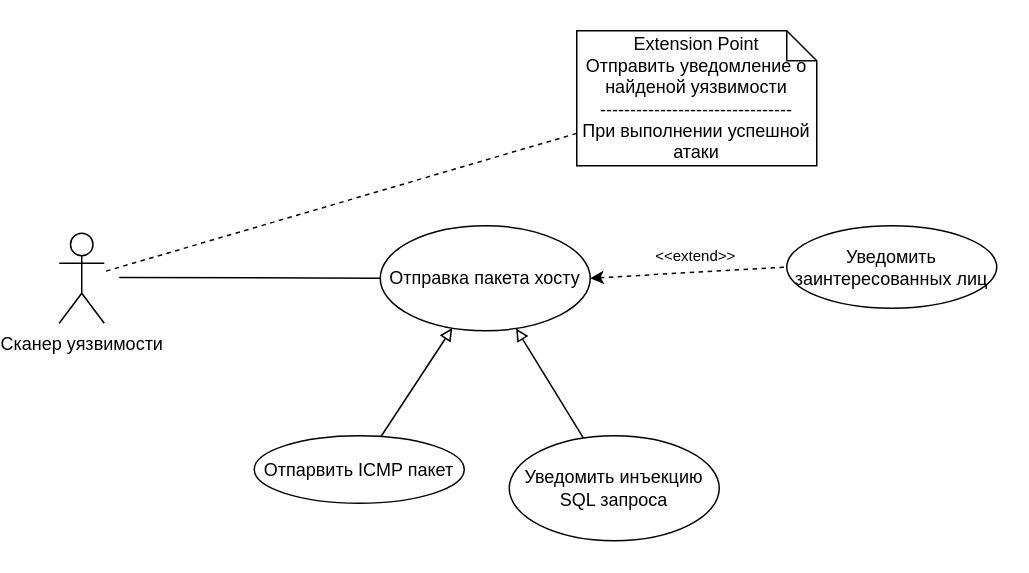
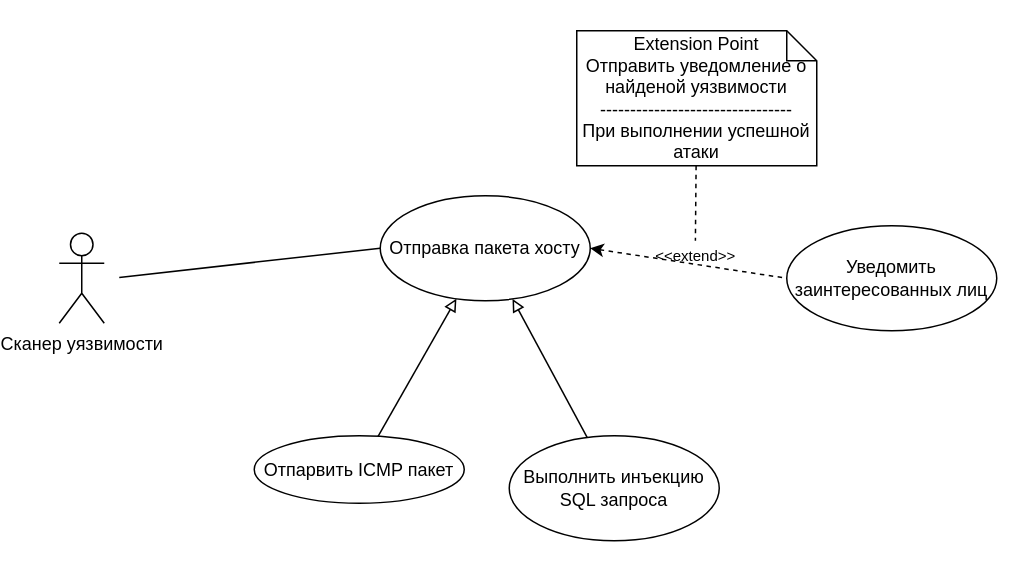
edge "Extension Point Отправить уведомление о найденой уязвимости -------------------------------- При выполнении успешной атаки" -- "Сканер уязвимости": now "Extension Point Отправить уведомление о найденой уязвимости -------------------------------- При выполнении успешной атаки" -- "<<extend>>"
node "Уведомить заинтересованных лиц": size 210x83 -> 210x105
node "Отправка пакета хосту": moved (485, 278) -> (485, 248)
node "Уведомить инъекцию SQL запроса": label "Уведомить инъекцию SQL запроса" -> "Выполнить инъекцию SQL запроса"
